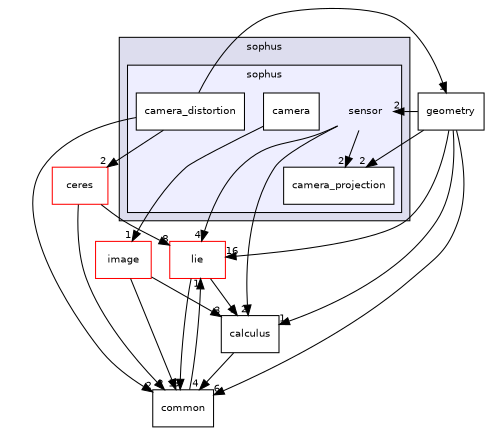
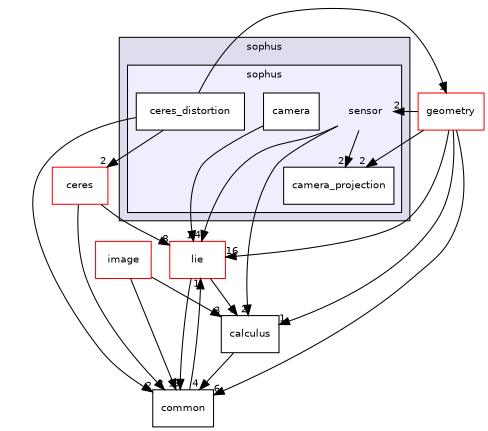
node "camera_distortion": label "camera_distortion" -> "ceres_distortion"
node "geometry": color black -> red
edge "camera" -> "image": now "camera" -> "lie"
